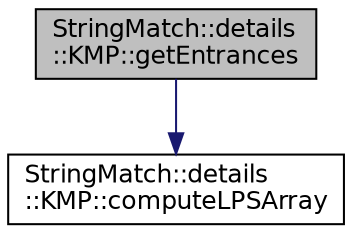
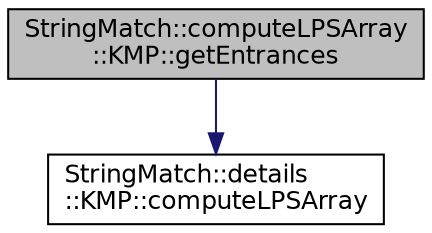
node "StringMatch::details ::KMP::getEntrances": label "StringMatch::details ::KMP::getEntrances" -> "StringMatch::computeLPSArray ::KMP::getEntrances"
